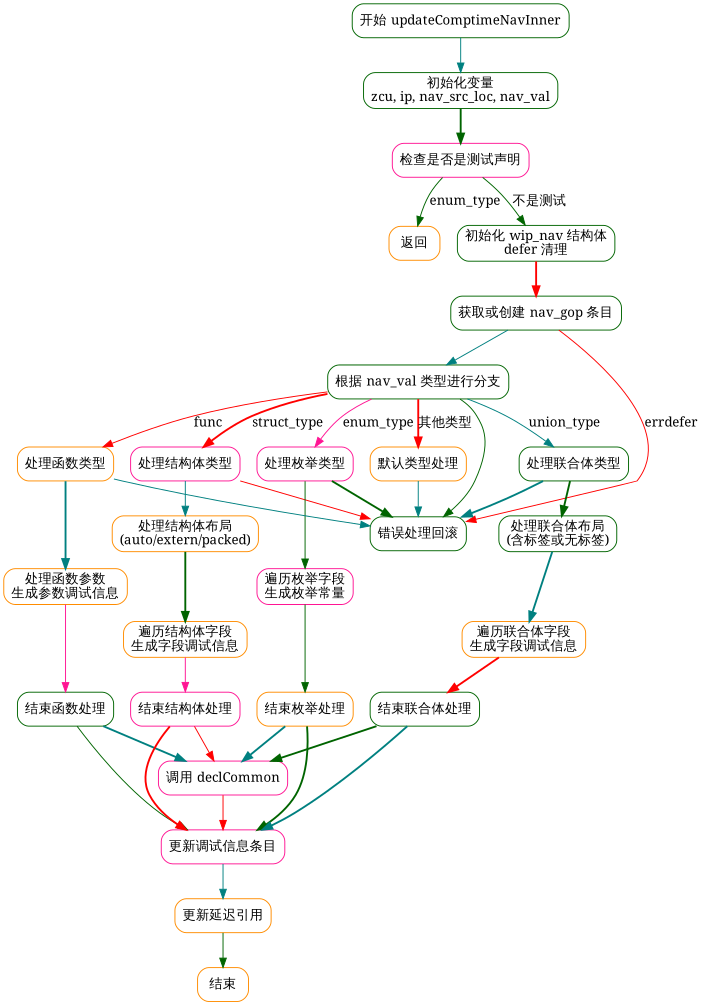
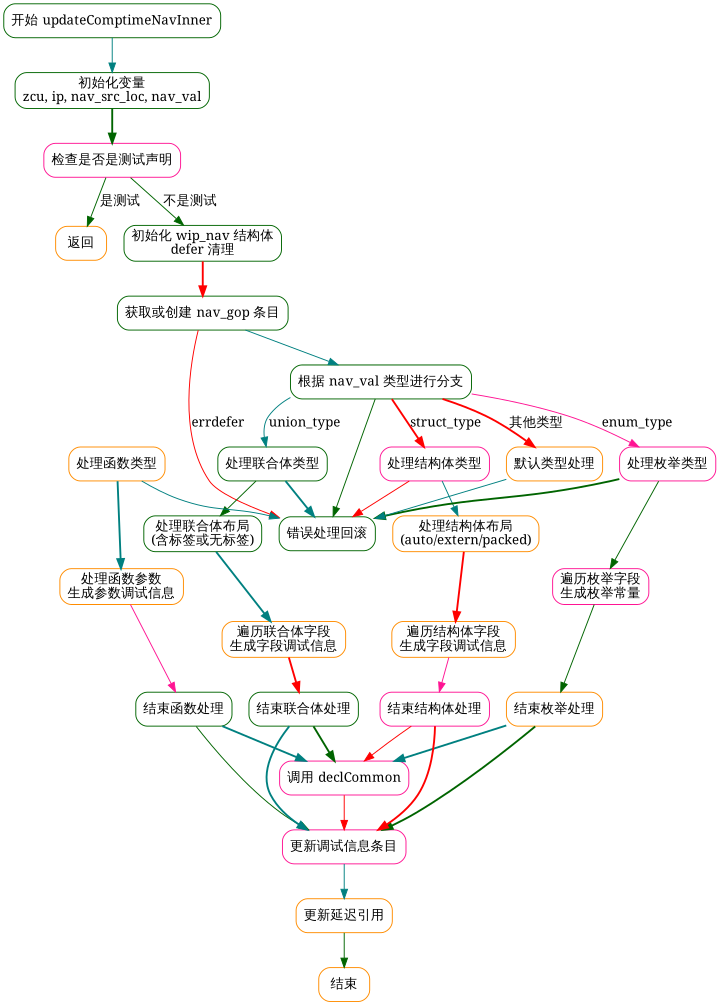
edge "检查是否是测试声明" -> "返回": label "enum_type" -> "是测试"
edge "根据 nav_val 类型进行分支" -> "处理函数类型": removed, label "func"
edge "处理联合体类型" -> "处理联合体布局 (含标签或无标签)": style bold -> solid
edge "处理结构体布局 (auto/extern/packed)" -> "遍历结构体字段 生成字段调试信息": color darkgreen -> red
